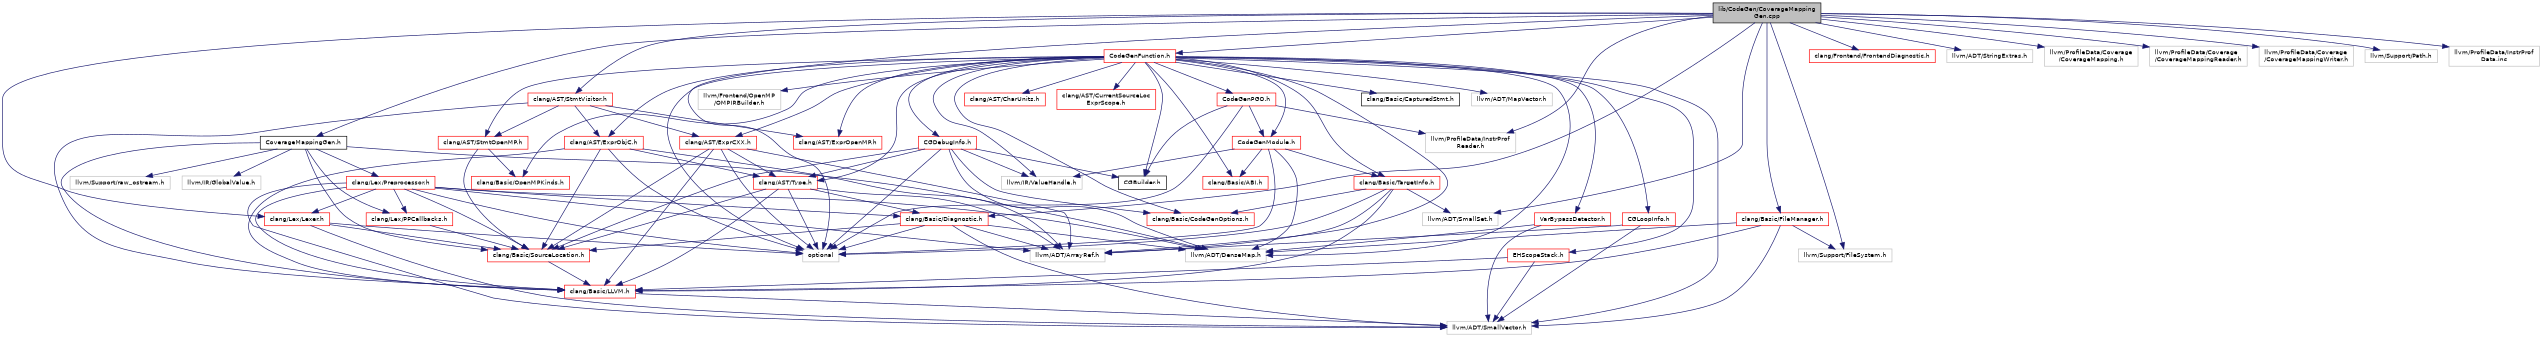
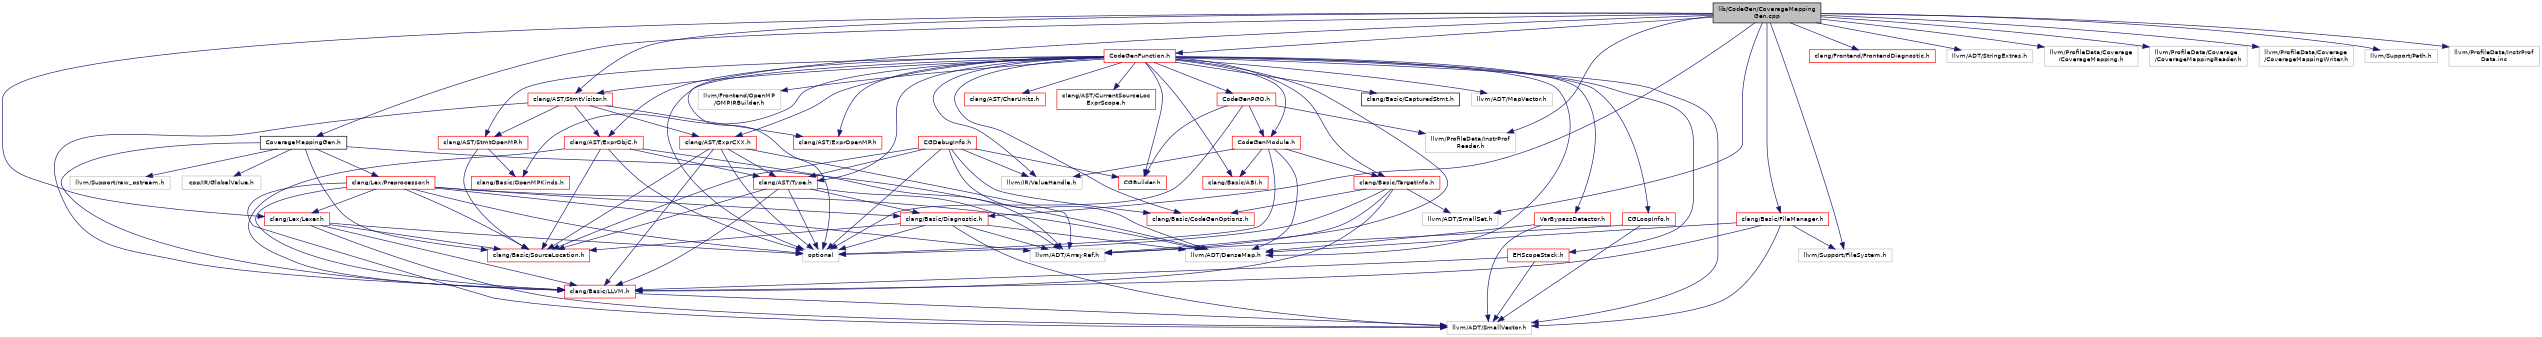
edge "CodeGenFunction.h" -> "CGDebugInfo.h": now "CodeGenFunction.h" -> "clang/AST/StmtVisitor.h"
node "llvm/IR/GlobalValue.h": label "llvm/IR/GlobalValue.h" -> "cpp/IR/GlobalValue.h"
node "CGBuilder.h": color black -> red
node "clang/Lex/PPCallbacks.h": removed
edge "clang/Basic/SourceLocation.h" -> "clang/Basic/LLVM.h": now "clang/Lex/Lexer.h" -> "clang/Basic/LLVM.h"
